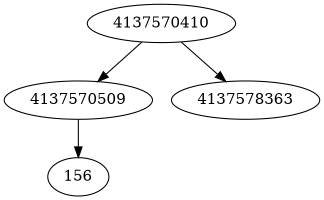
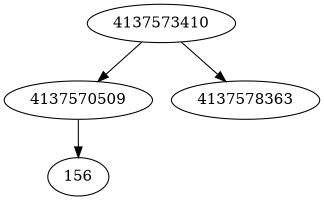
node "4137570410": label "4137570410" -> "4137573410"
